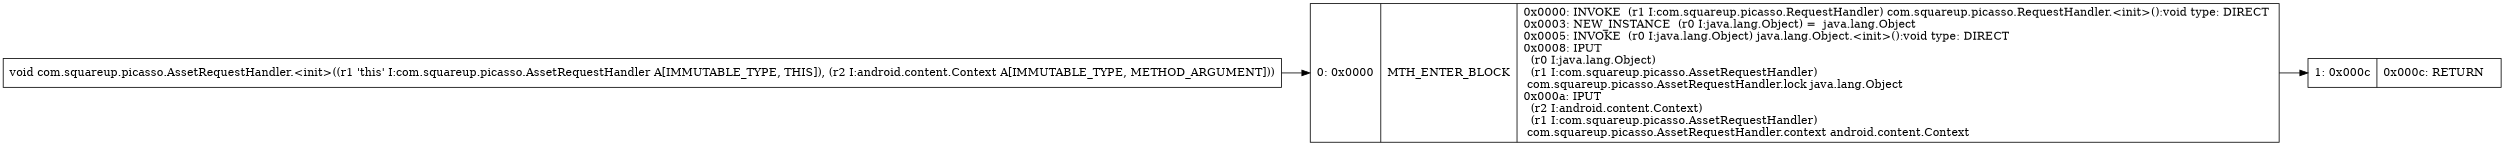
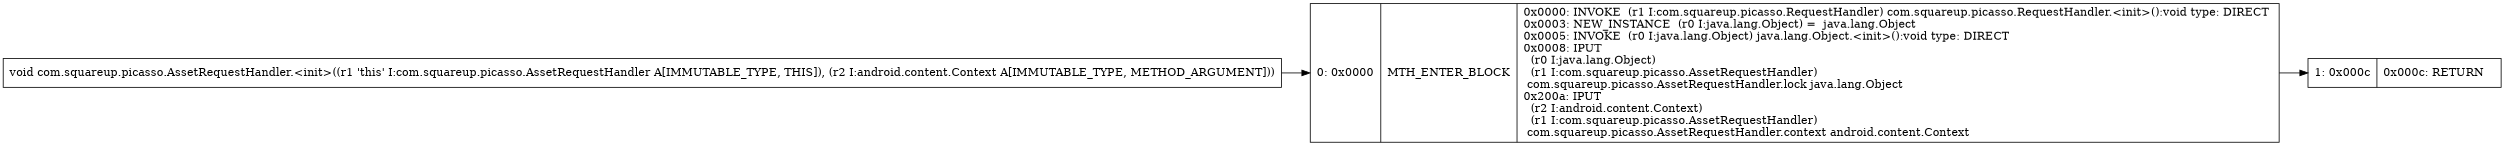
node "0: 0x0000": text "0x000a: IPUT" -> "0x200a: IPUT"
